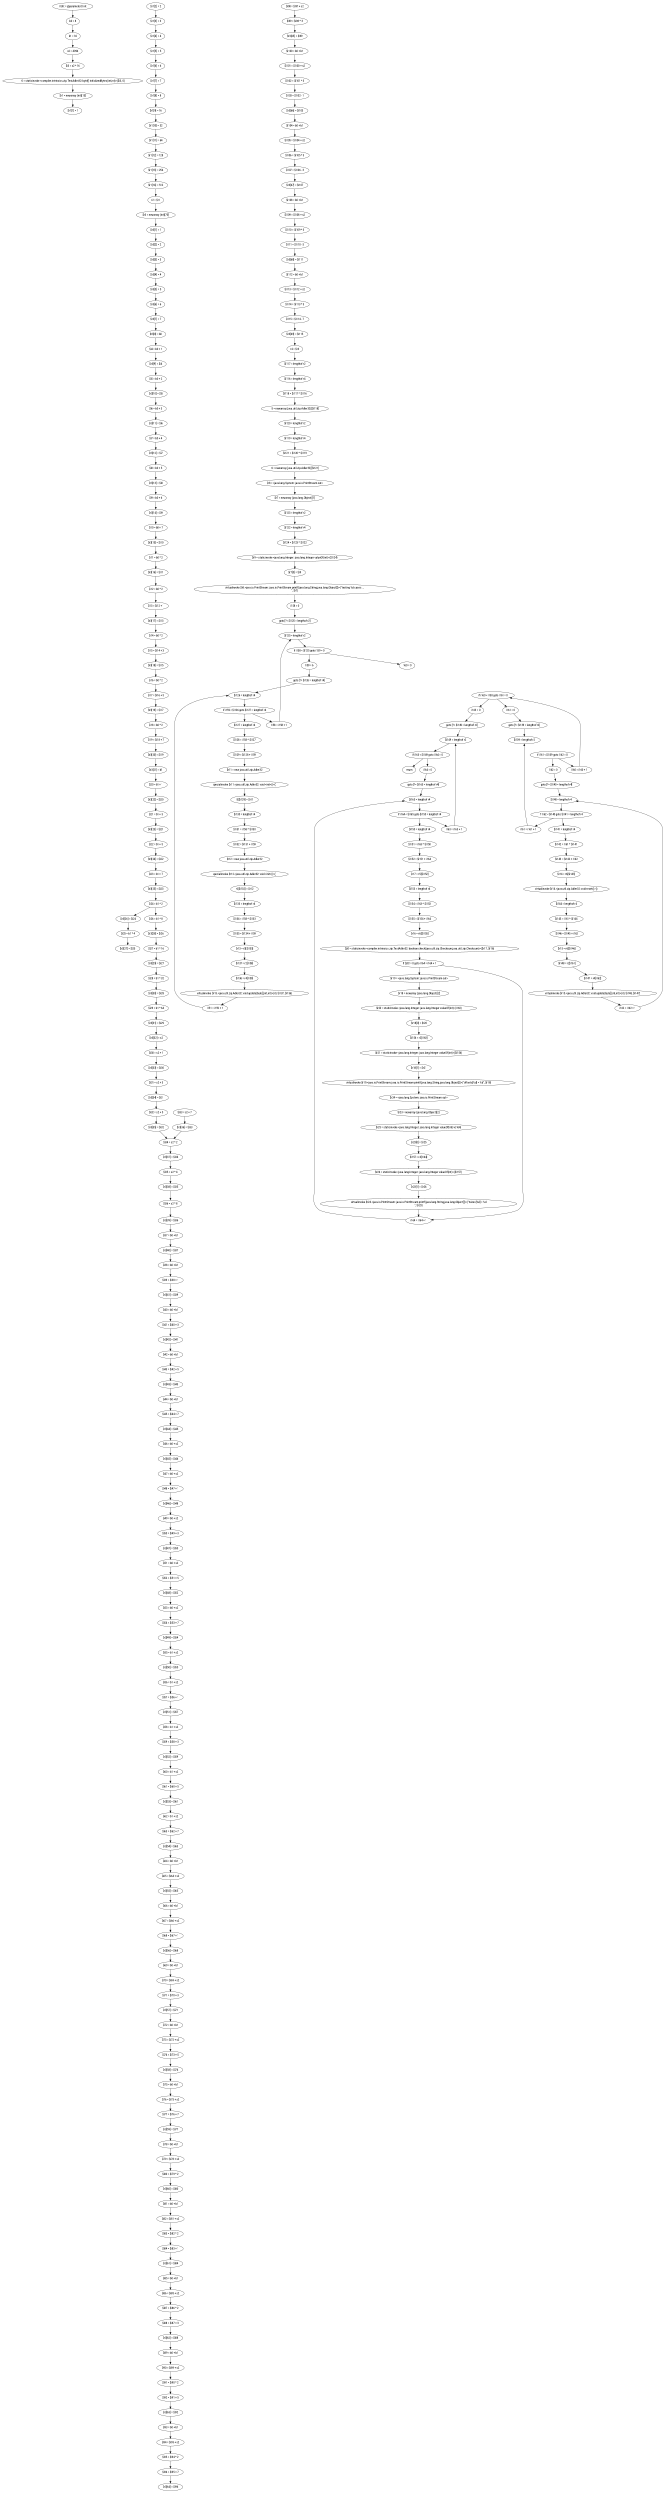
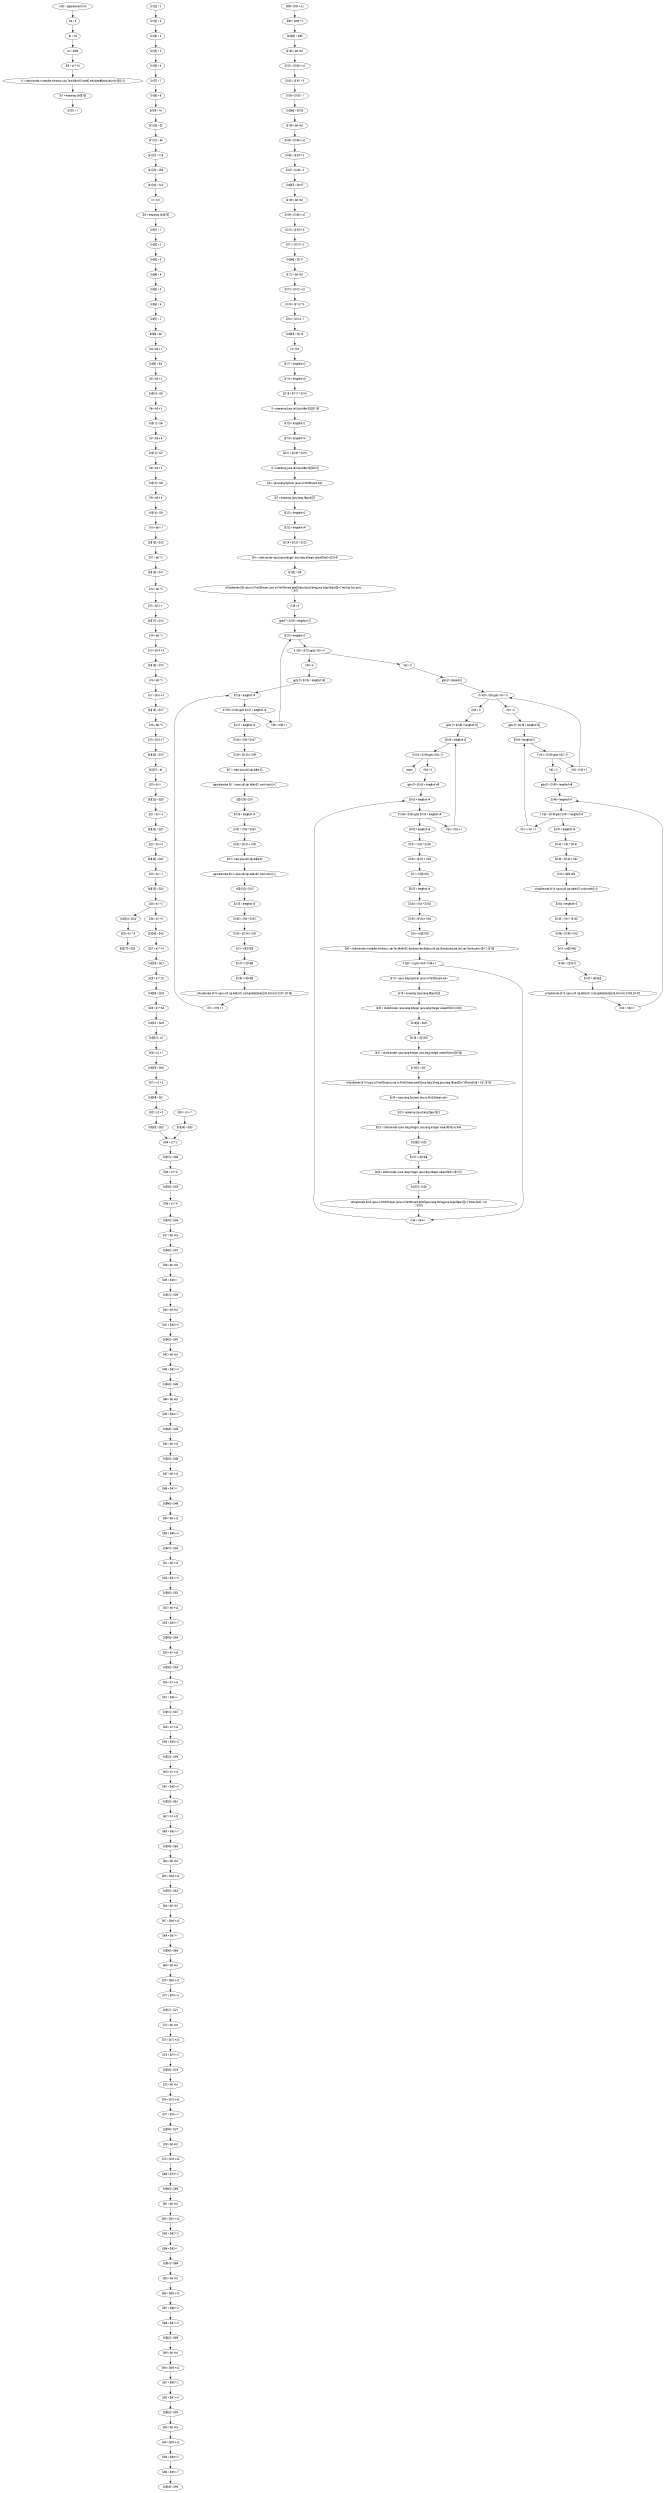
node "goto [?= (branch)]": added
edge "$i139 = lengthof r2" -> "if i161 < $i139 goto i162 = 0": added
edge "$i71 = $i70 + 3" -> "$r3[57] = $i71": removed
